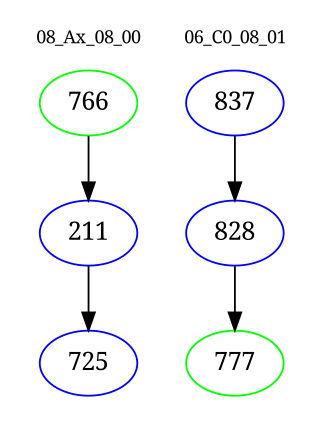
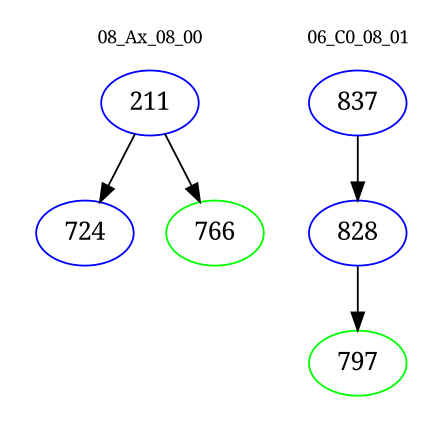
edge "766" -> "211": reversed
node "725": label "725" -> "724"
node "777": label "777" -> "797"
